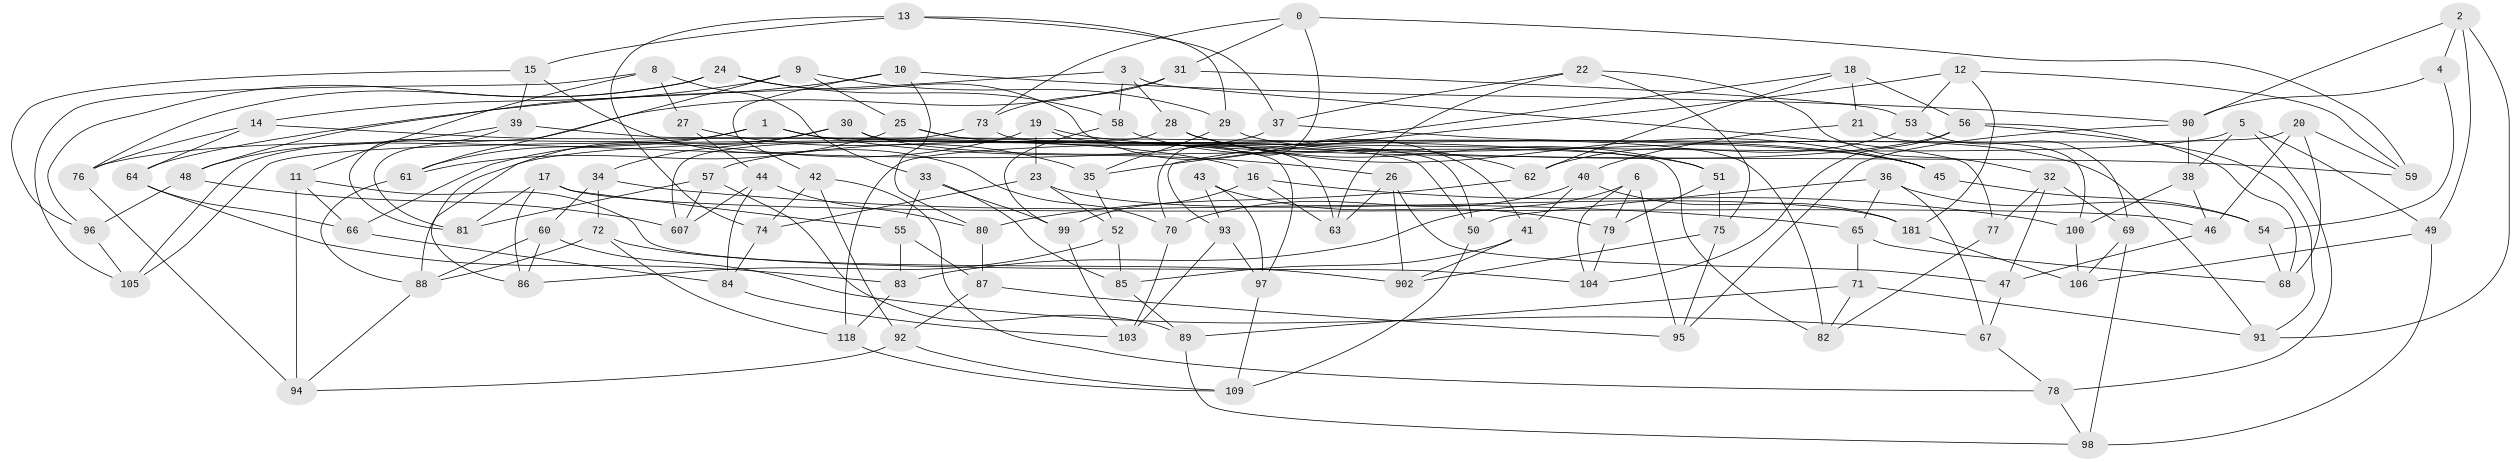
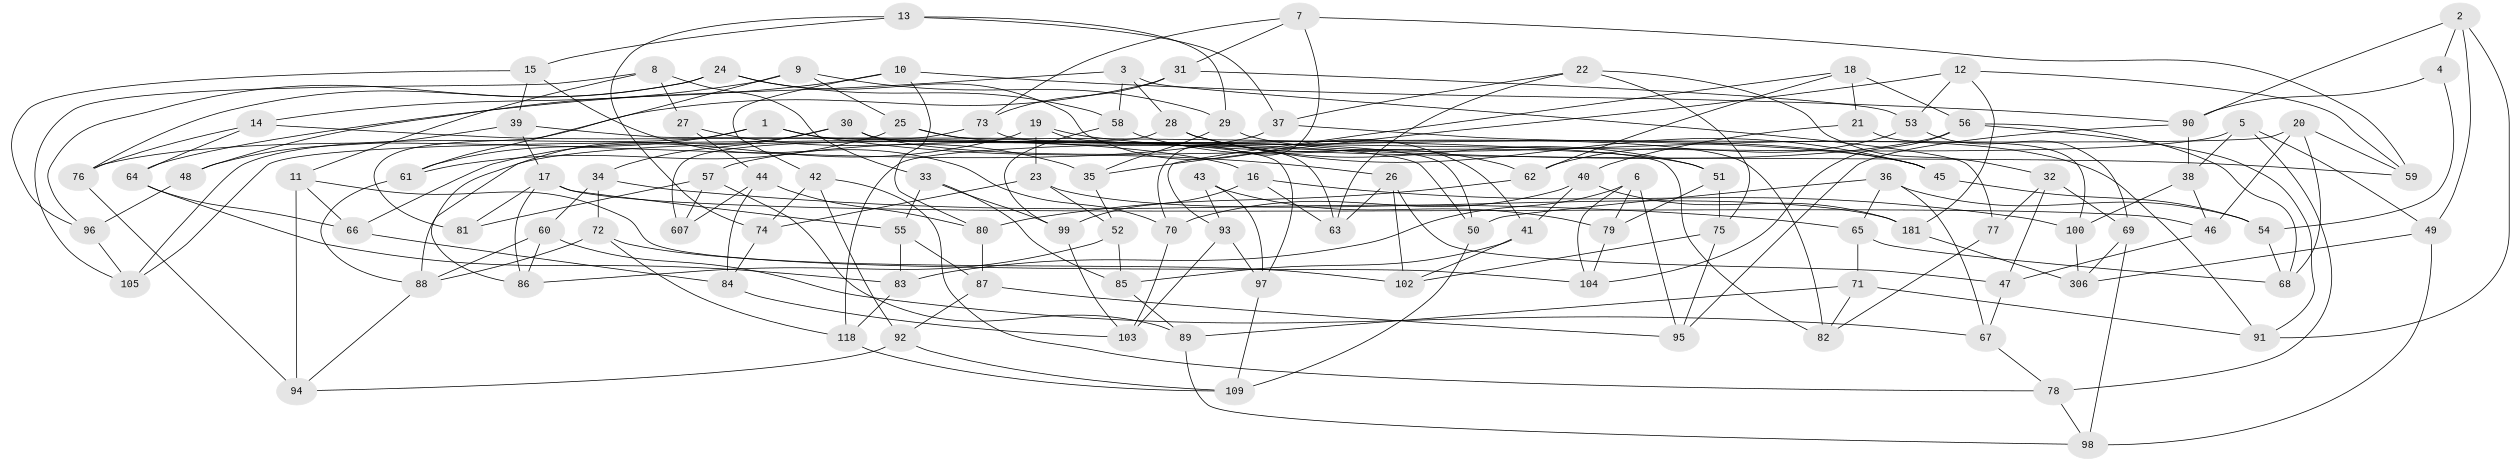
node "0": label "0" -> "7"
edge "39" -- "81": now "39" -- "17"
edge "48" -- "607": removed
node "902": label "902" -> "102"
node "106": label "106" -> "306"
